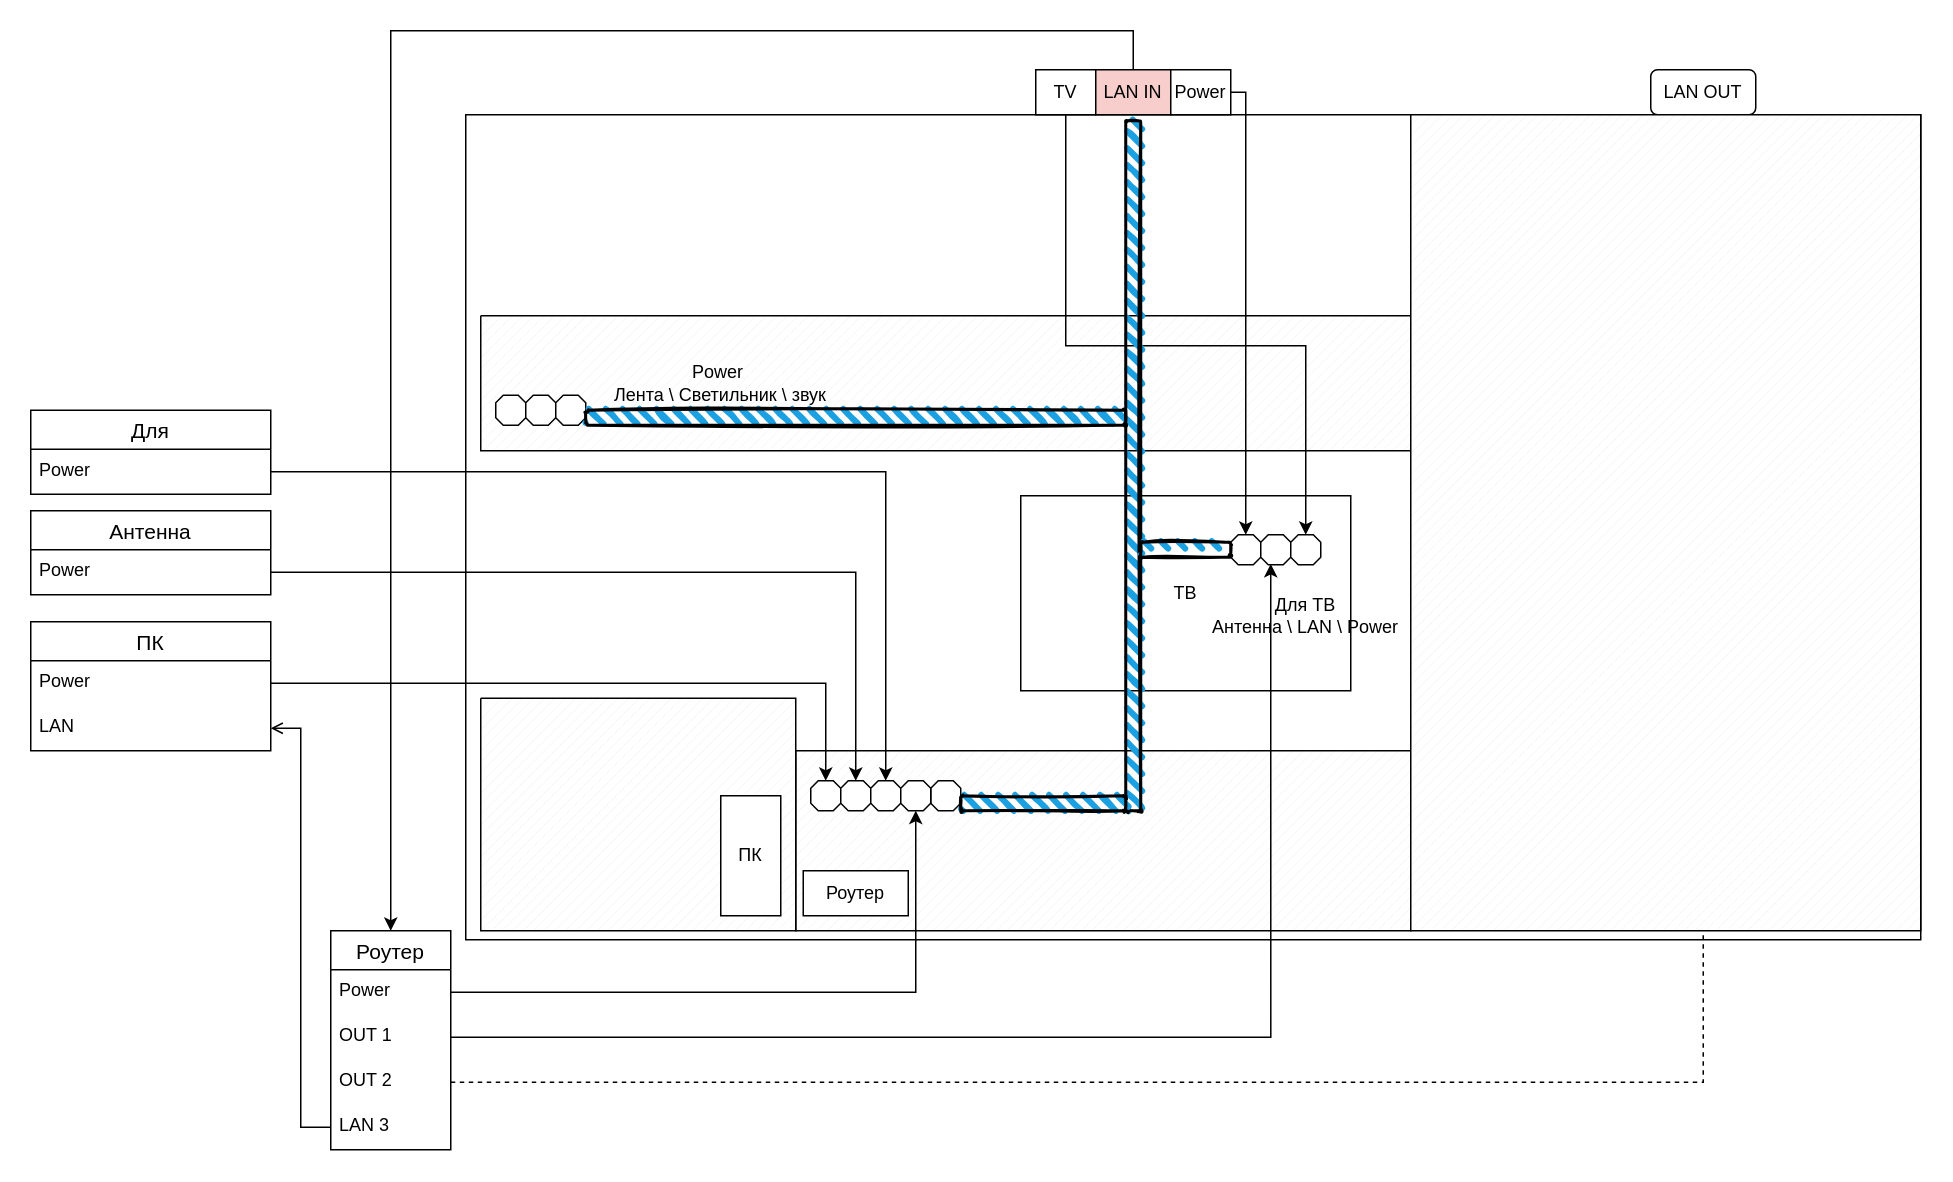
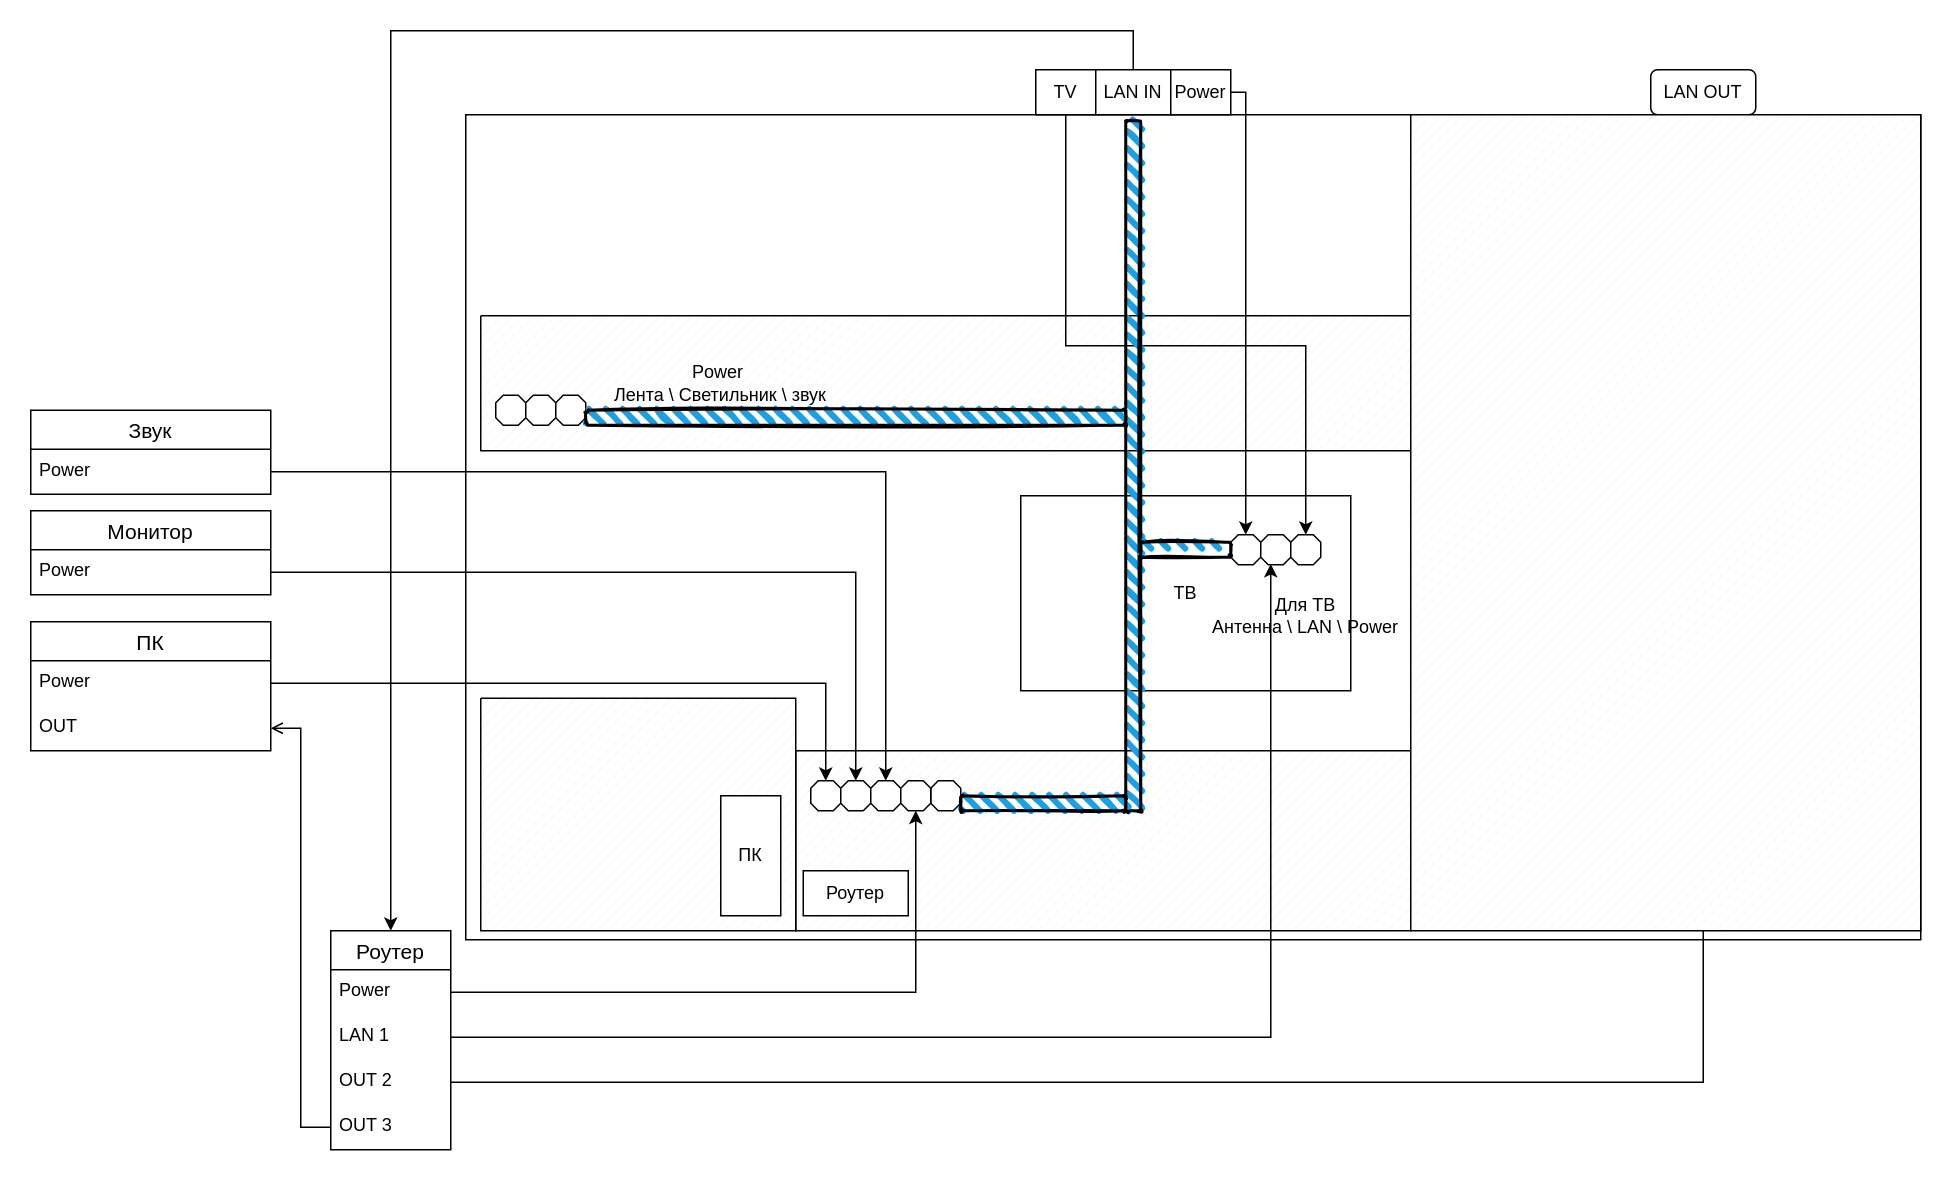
node "LAN IN": fillcolor #f8cecc -> #ffffff
node "Для": label "Для" -> "Звук"
node "Антенна": label "Антенна" -> "Монитор"
node "LAN": label "LAN" -> "OUT"
node "OUT 1": label "OUT 1" -> "LAN 1"
edge "OUT 2" -> "LAN OUT": style dashed -> solid
node "LAN 3": label "LAN 3" -> "OUT 3"
